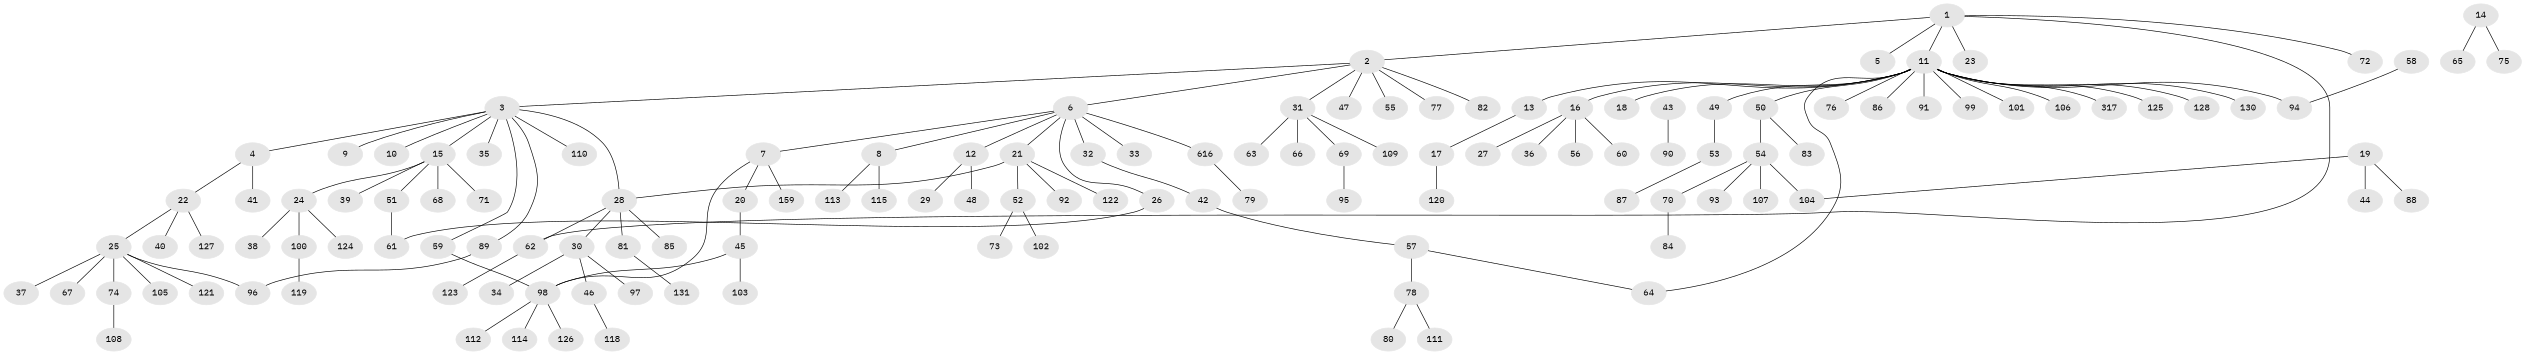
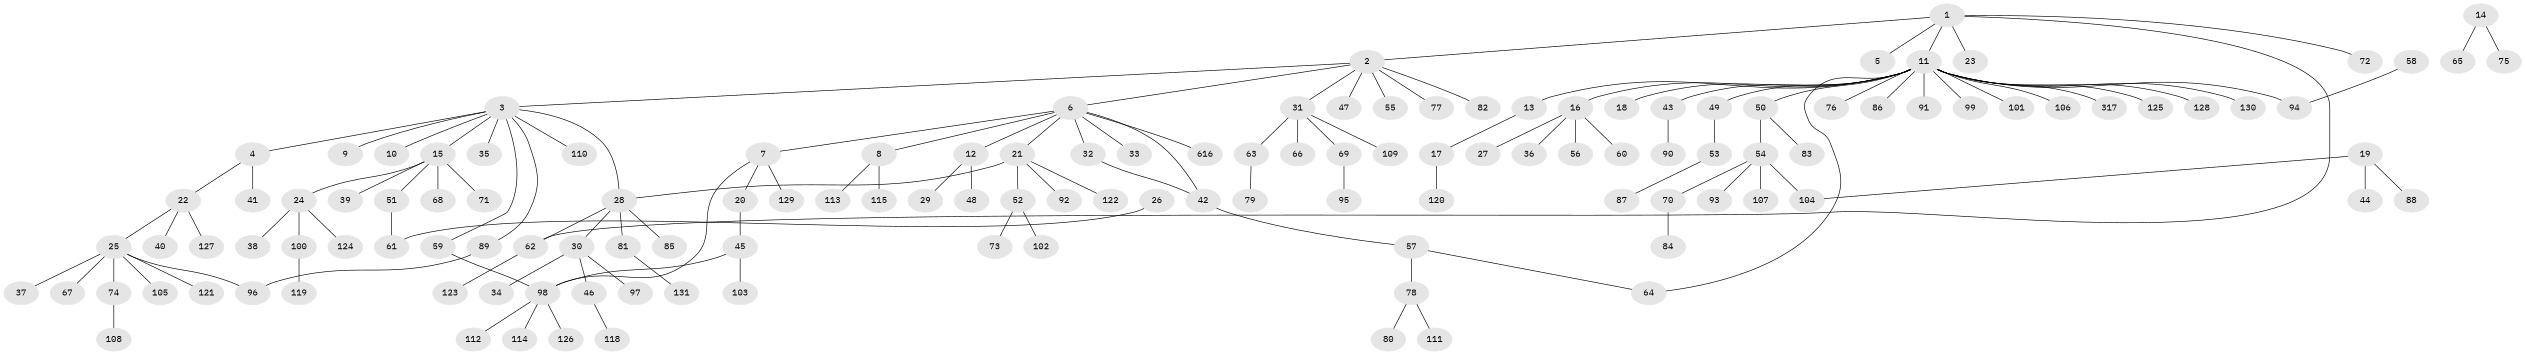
edge "11" -- "43": added
edge "616" -- "79": now "63" -- "79"
edge "6" -- "26": now "6" -- "42"
node "159": label "159" -> "129"
